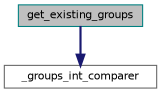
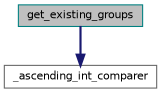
node "_groups_int_comparer": label "_groups_int_comparer" -> "_ascending_int_comparer"
